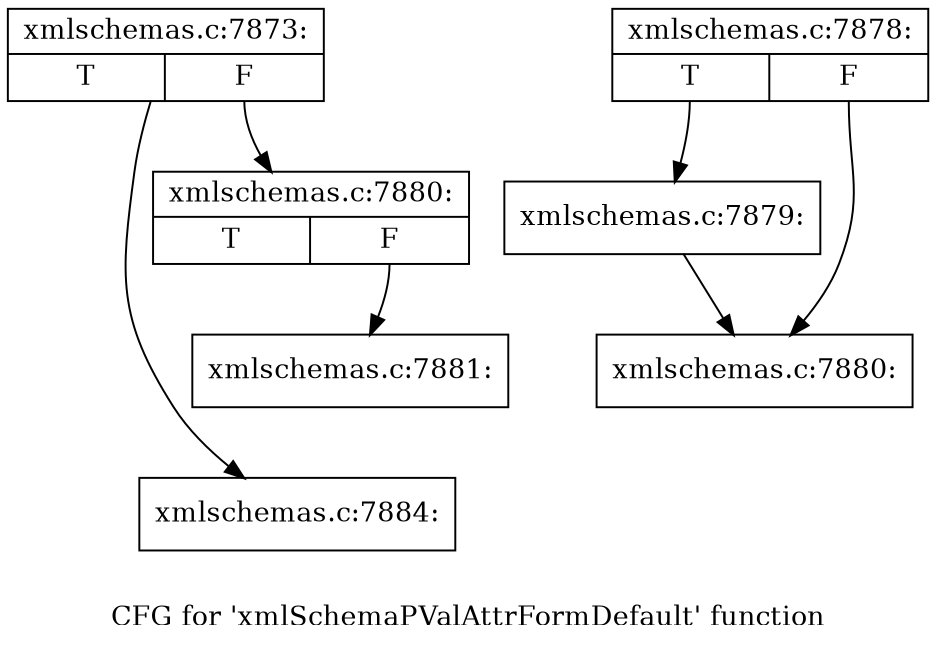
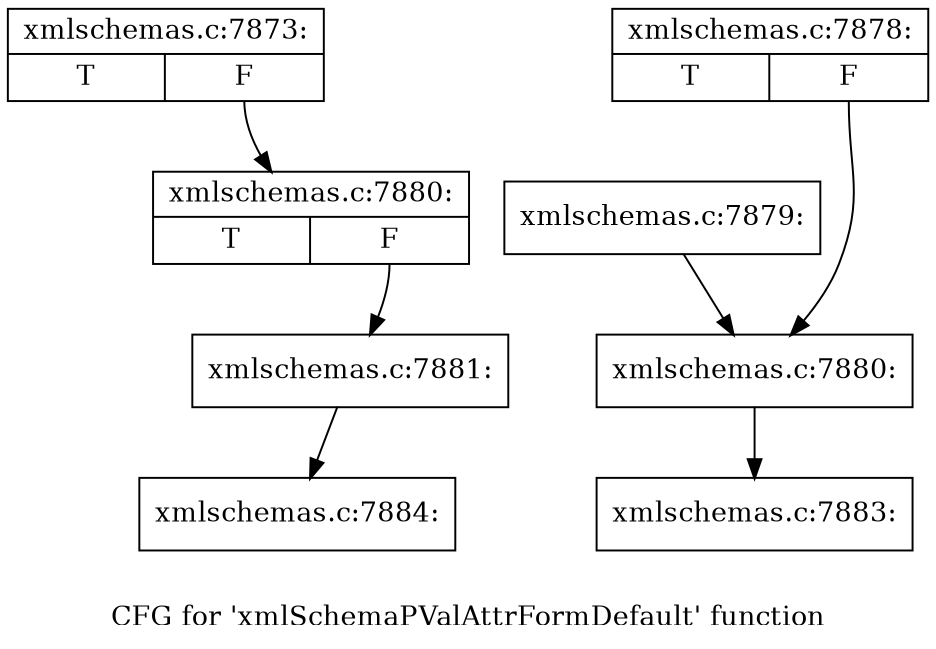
edge "xmlschemas.c:7878:" -> "xmlschemas.c:7879:": removed
edge "xmlschemas.c:7873:" -> "xmlschemas.c:7884:": now "xmlschemas.c:7881:" -> "xmlschemas.c:7884:"
node "xmlschemas.c:7883:": added
